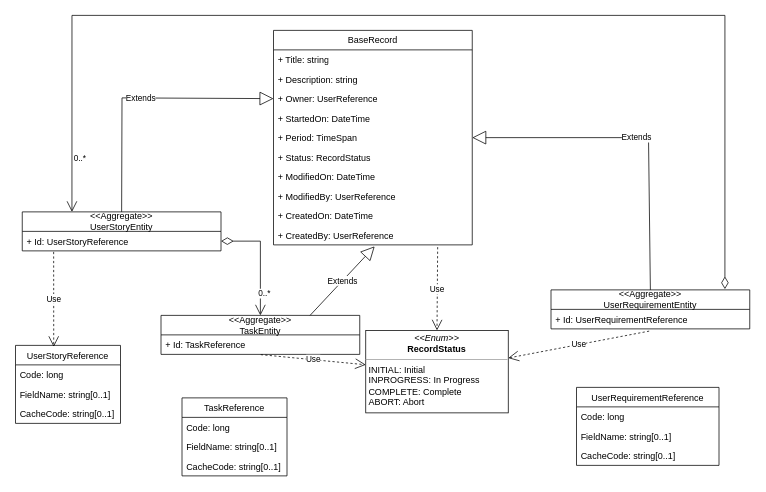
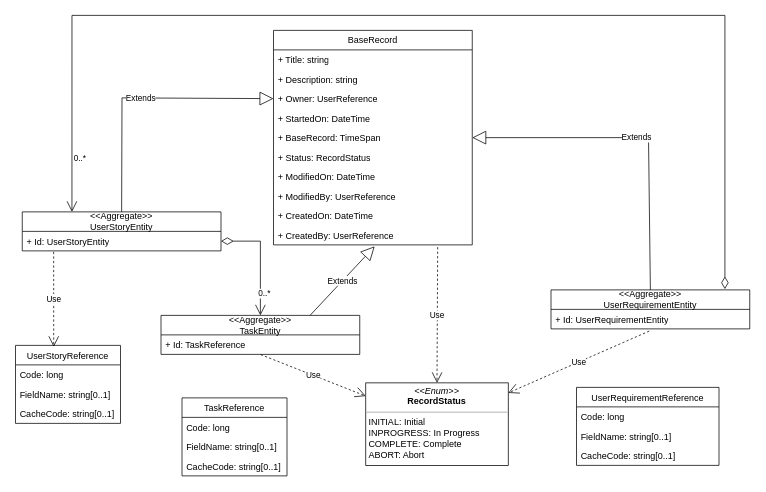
node "+ Period: TimeSpan": label "+ Period: TimeSpan" -> "+ BaseRecord: TimeSpan"
node "+ Id: UserStoryReference": label "+ Id: UserStoryReference" -> "+ Id: UserStoryEntity"
node "+ Id: UserRequirementReference": label "+ Id: UserRequirementReference" -> "+ Id: UserRequirementEntity"
node "<<Enum>> RecordStatus INITIAL: Initial INPROGRESS: In Progress COMPLETE: Complete ABORT: Abort": moved (437, 372) -> (437, 424)
